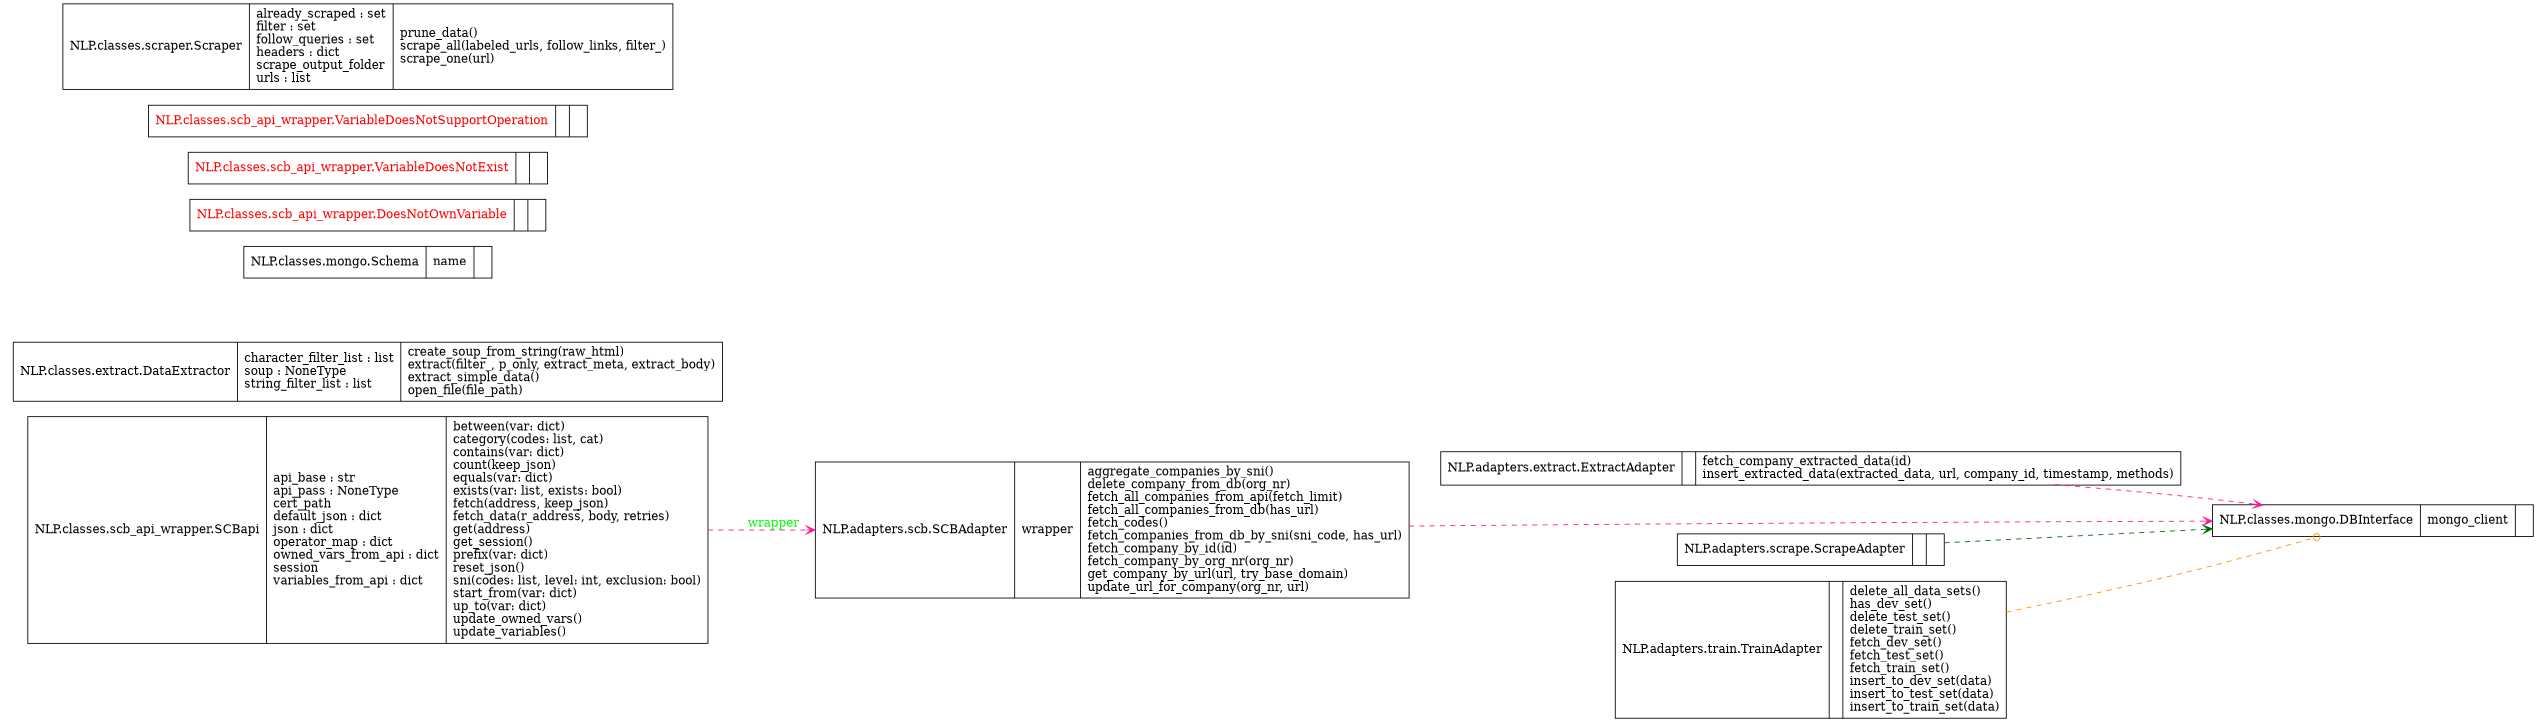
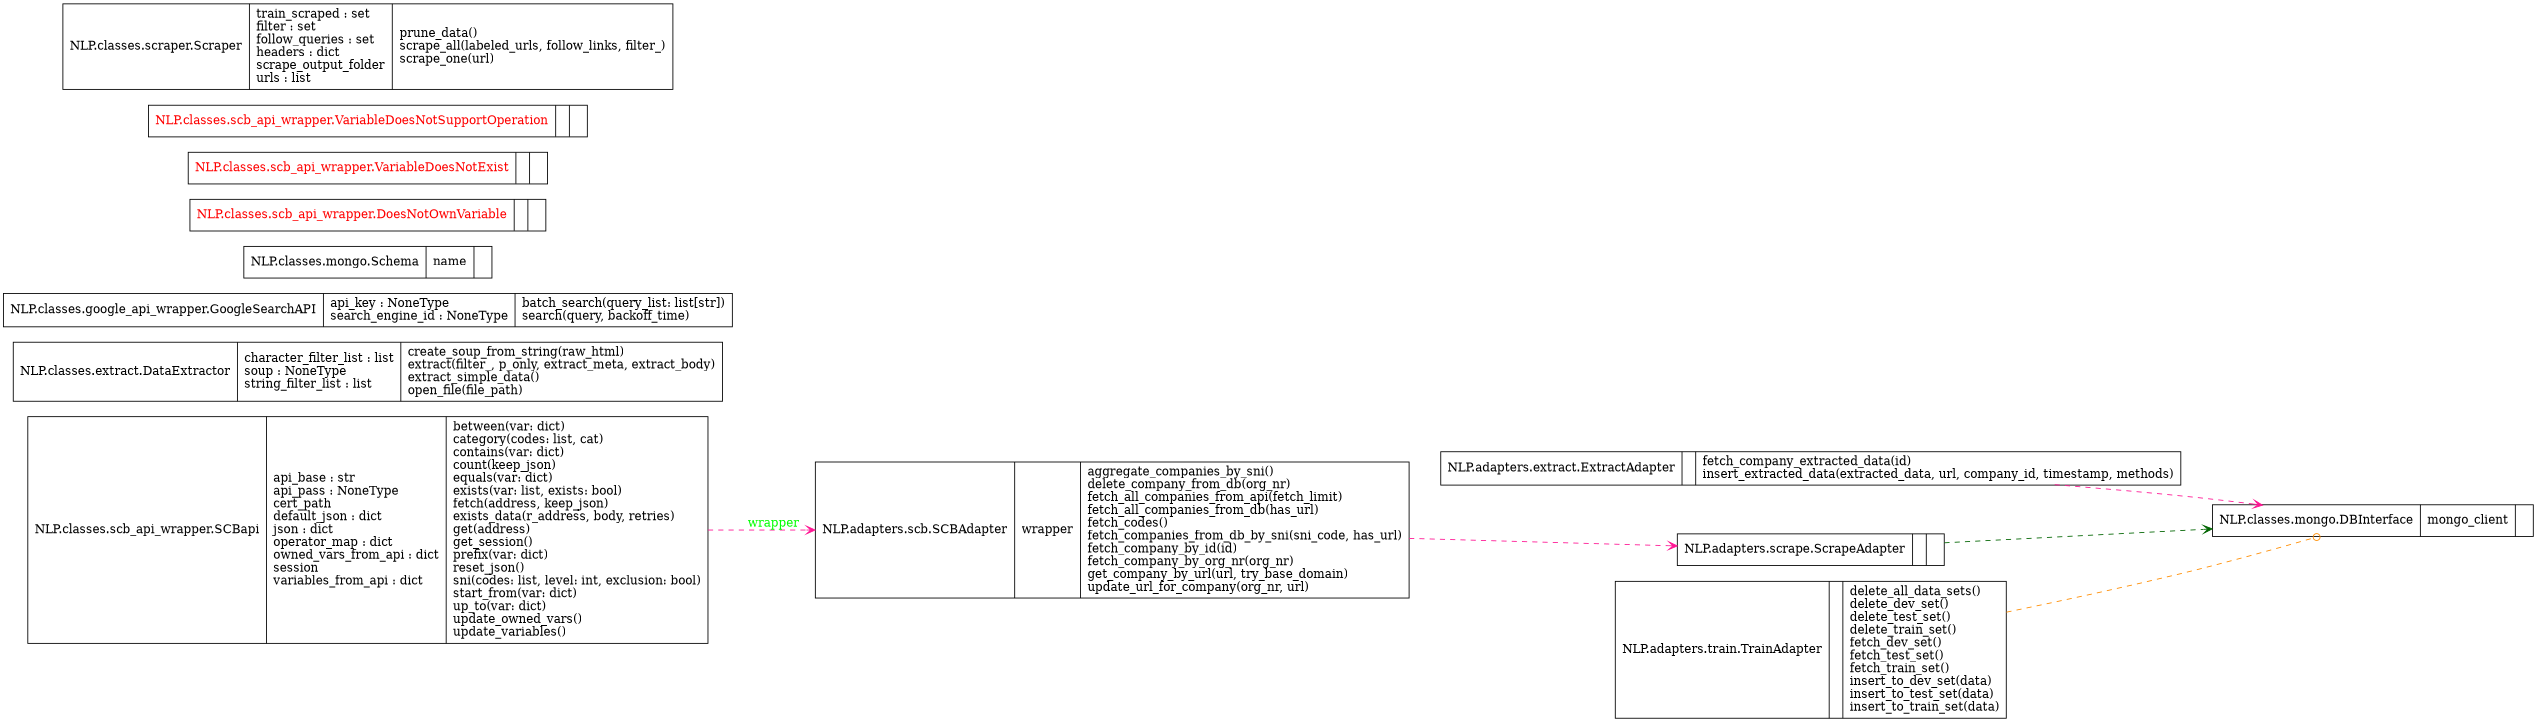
node "NLP.classes.scraper.Scraper": text "already_scraped : set" -> "train_scraped : set"
node "NLP.classes.google_api_wrapper.GoogleSearchAPI": added
node "NLP.classes.scb_api_wrapper.SCBapi": text "fetch_data(r_address, body, retries)" -> "exists_data(r_address, body, retries)"
edge "NLP.adapters.scb.SCBAdapter" -> "NLP.classes.mongo.DBInterface": now "NLP.adapters.scb.SCBAdapter" -> "NLP.adapters.scrape.ScrapeAdapter"
node "NLP.adapters.train.TrainAdapter": text "has_dev_set()" -> "delete_dev_set()"
